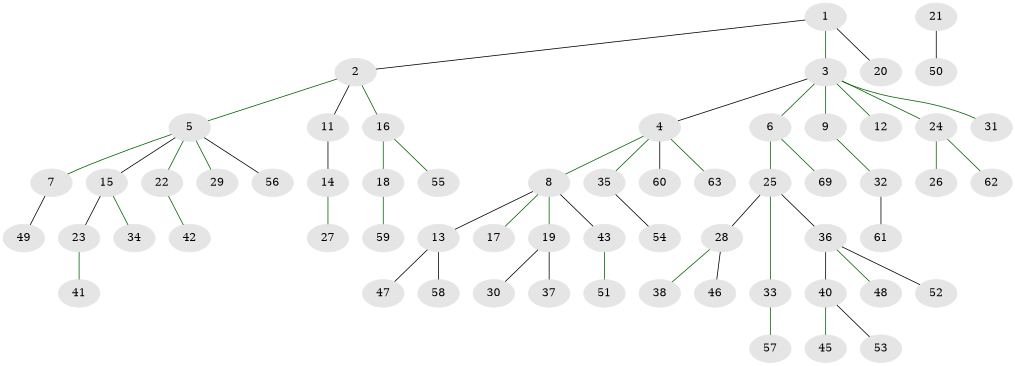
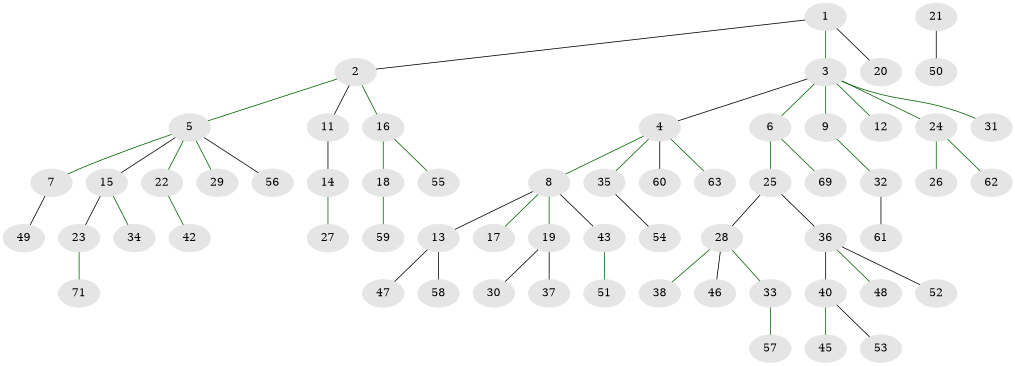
edge "25" -- "33": now "28" -- "33"
node "41": label "41" -> "71"
